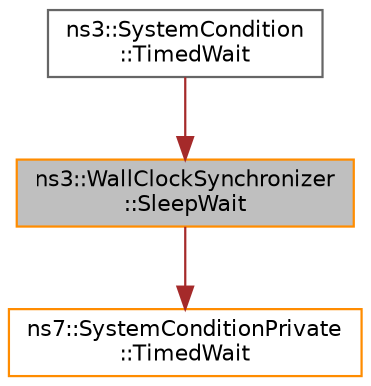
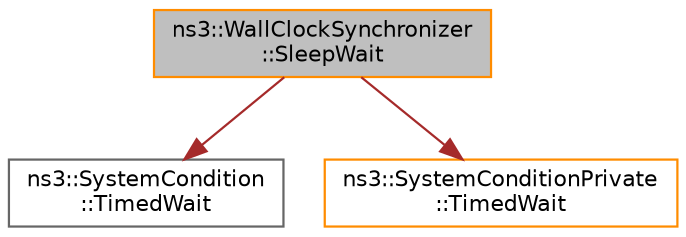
edge "ns3::SystemCondition ::TimedWait" -> "ns3::WallClockSynchronizer ::SleepWait": reversed
node "ns7::SystemConditionPrivate ::TimedWait": label "ns7::SystemConditionPrivate ::TimedWait" -> "ns3::SystemConditionPrivate ::TimedWait"
